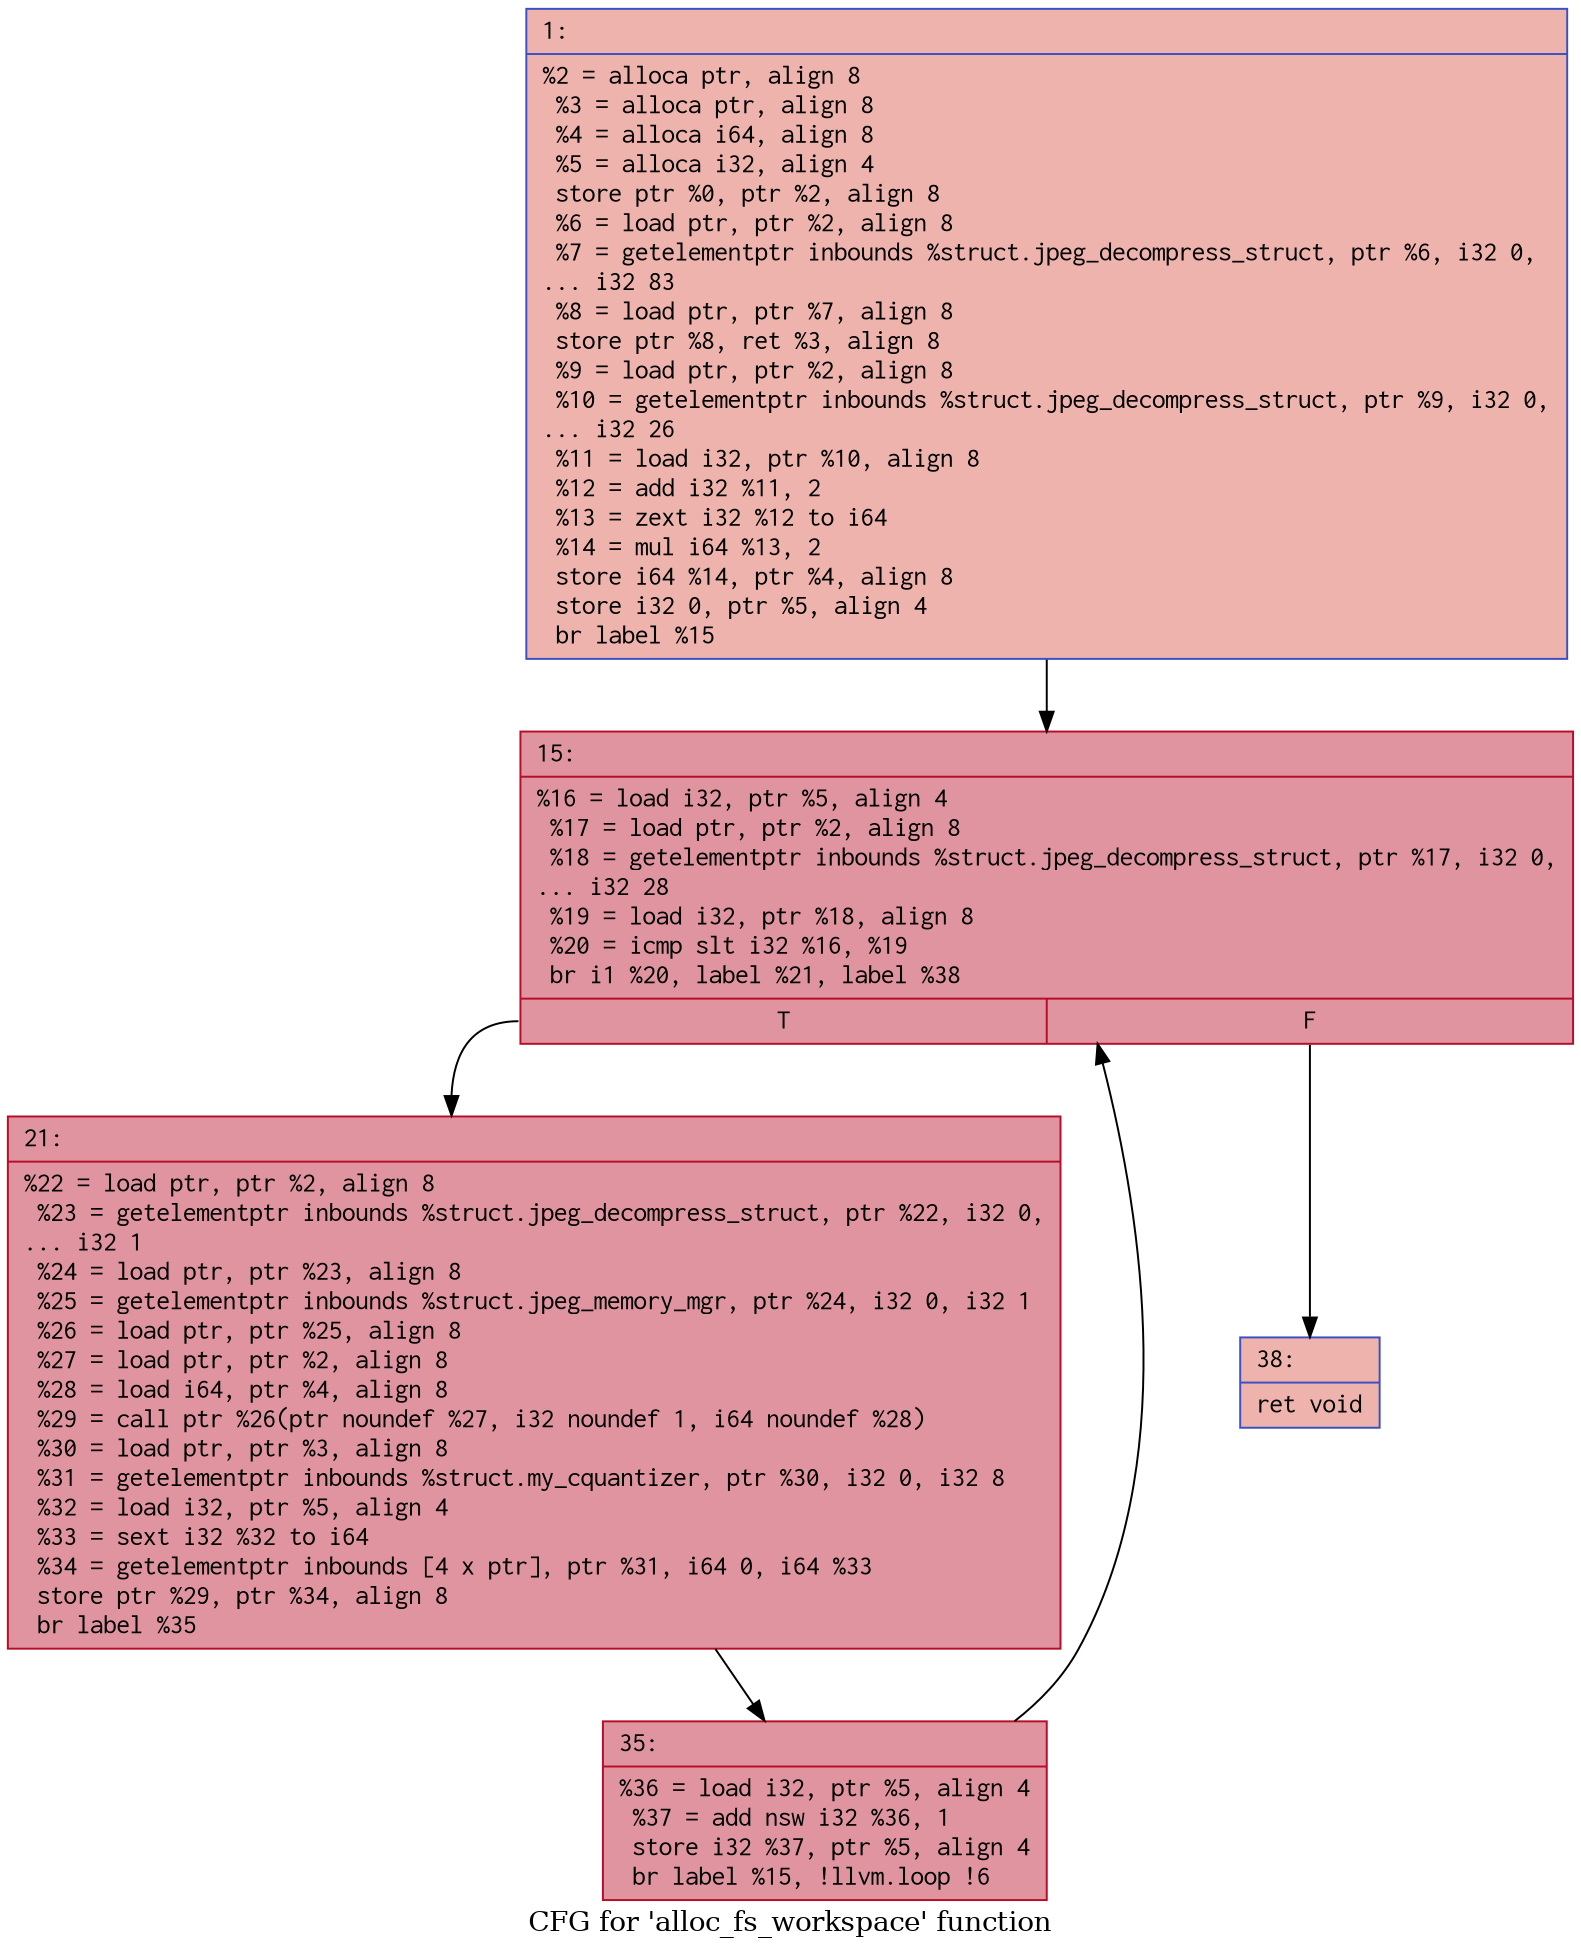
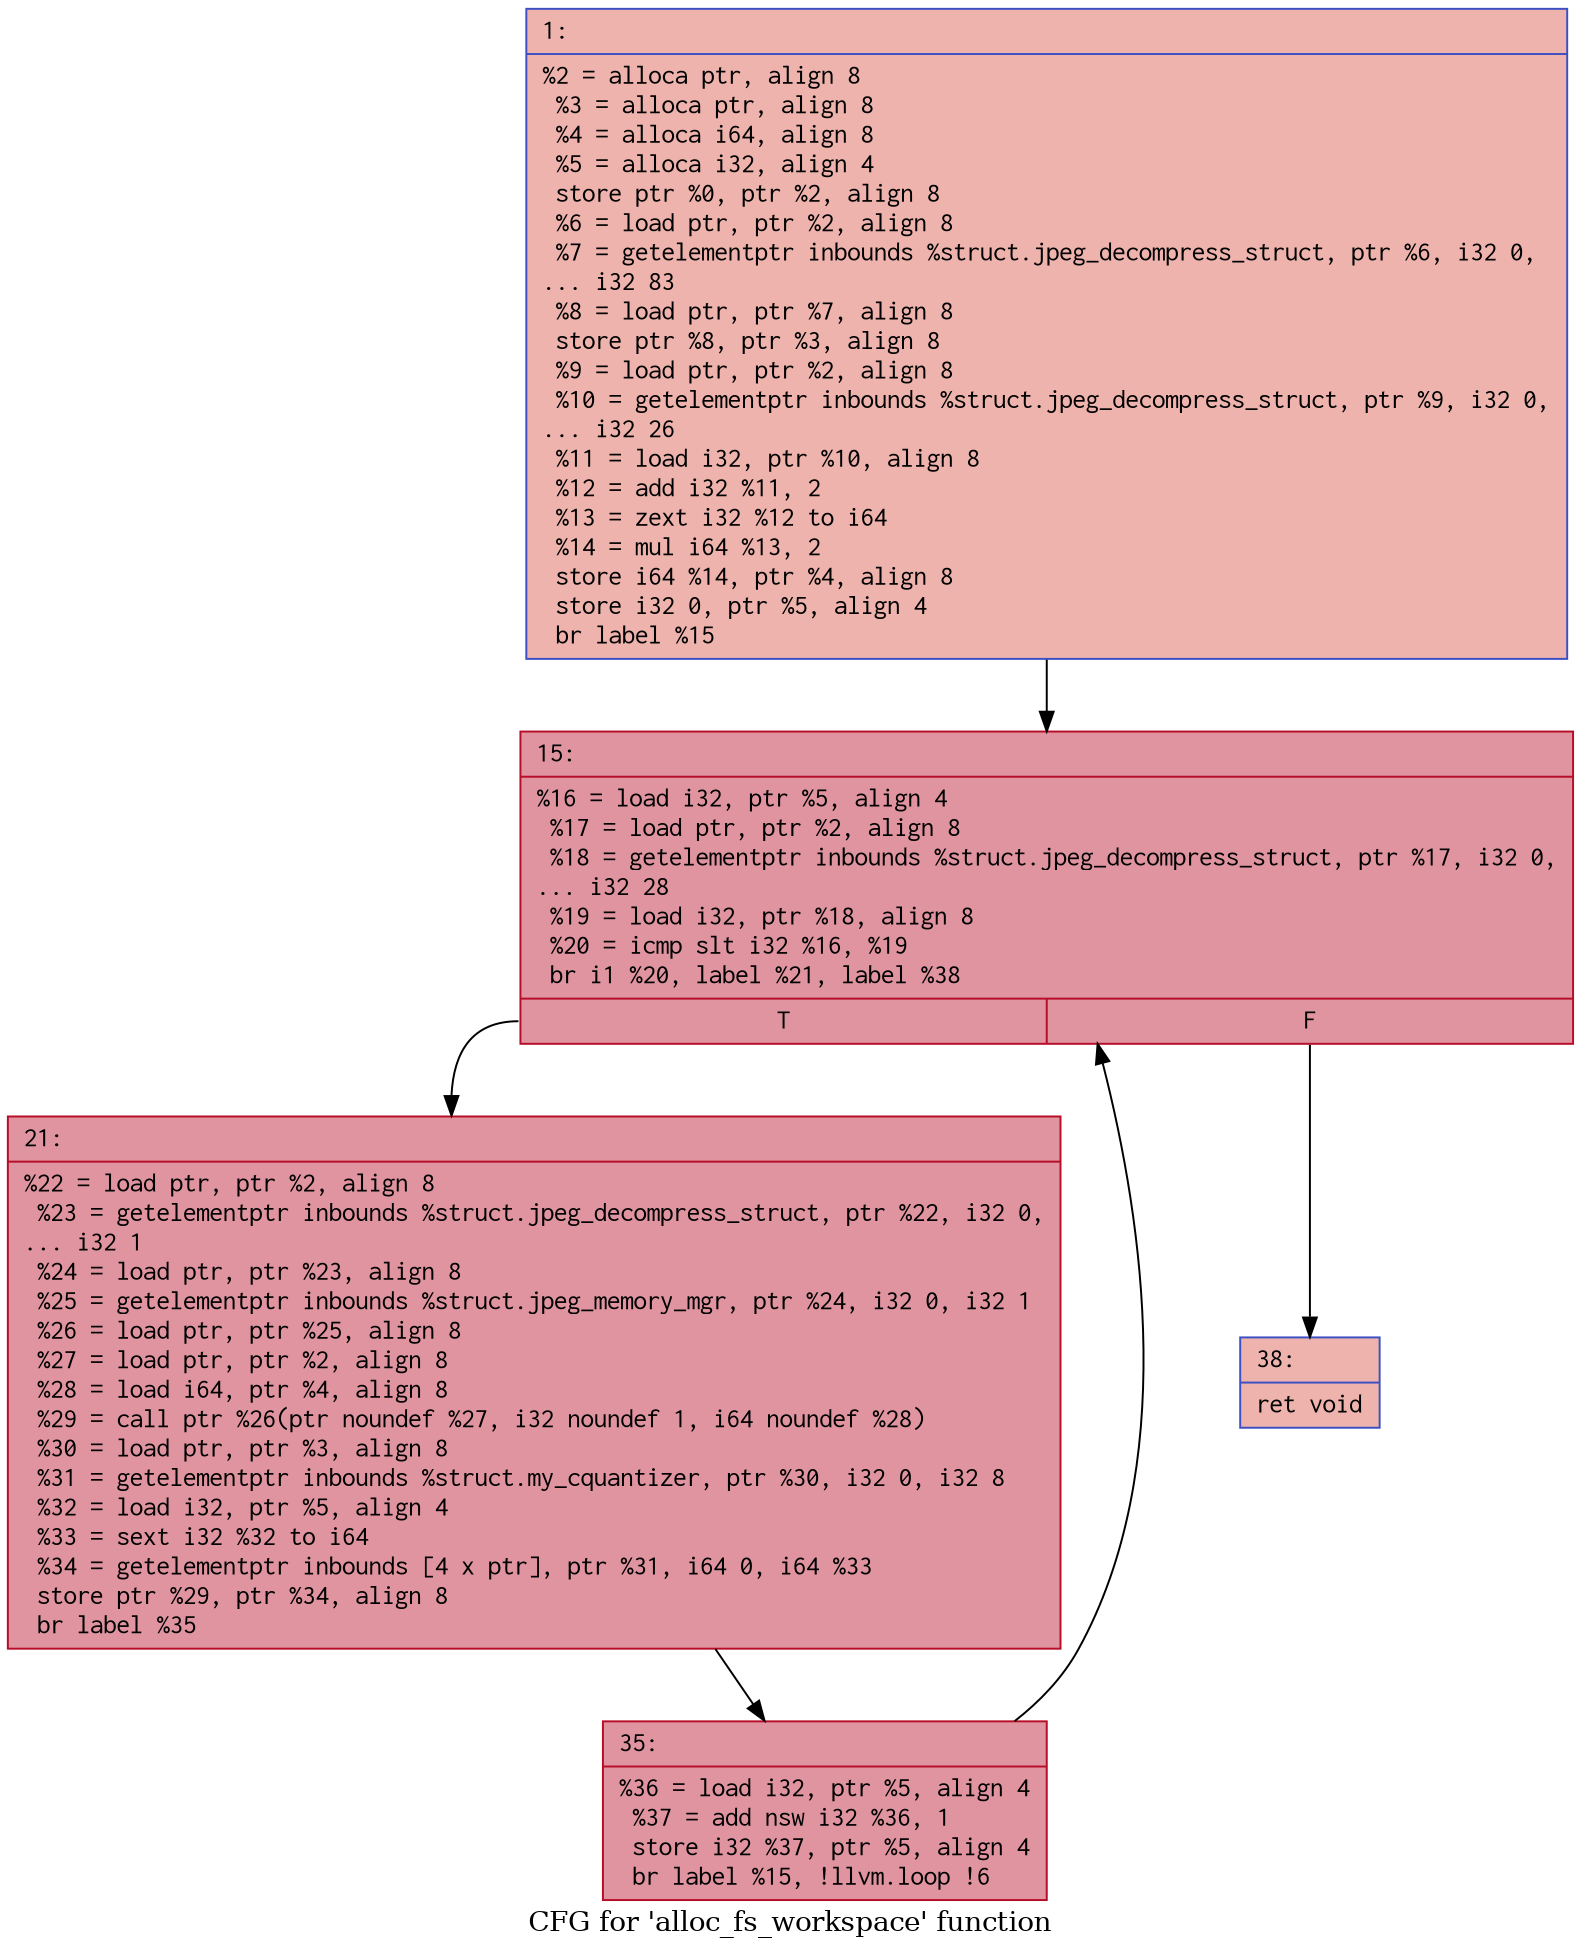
node "1:": text "store ptr %8, ret %3, align 8" -> "store ptr %8, ptr %3, align 8"
